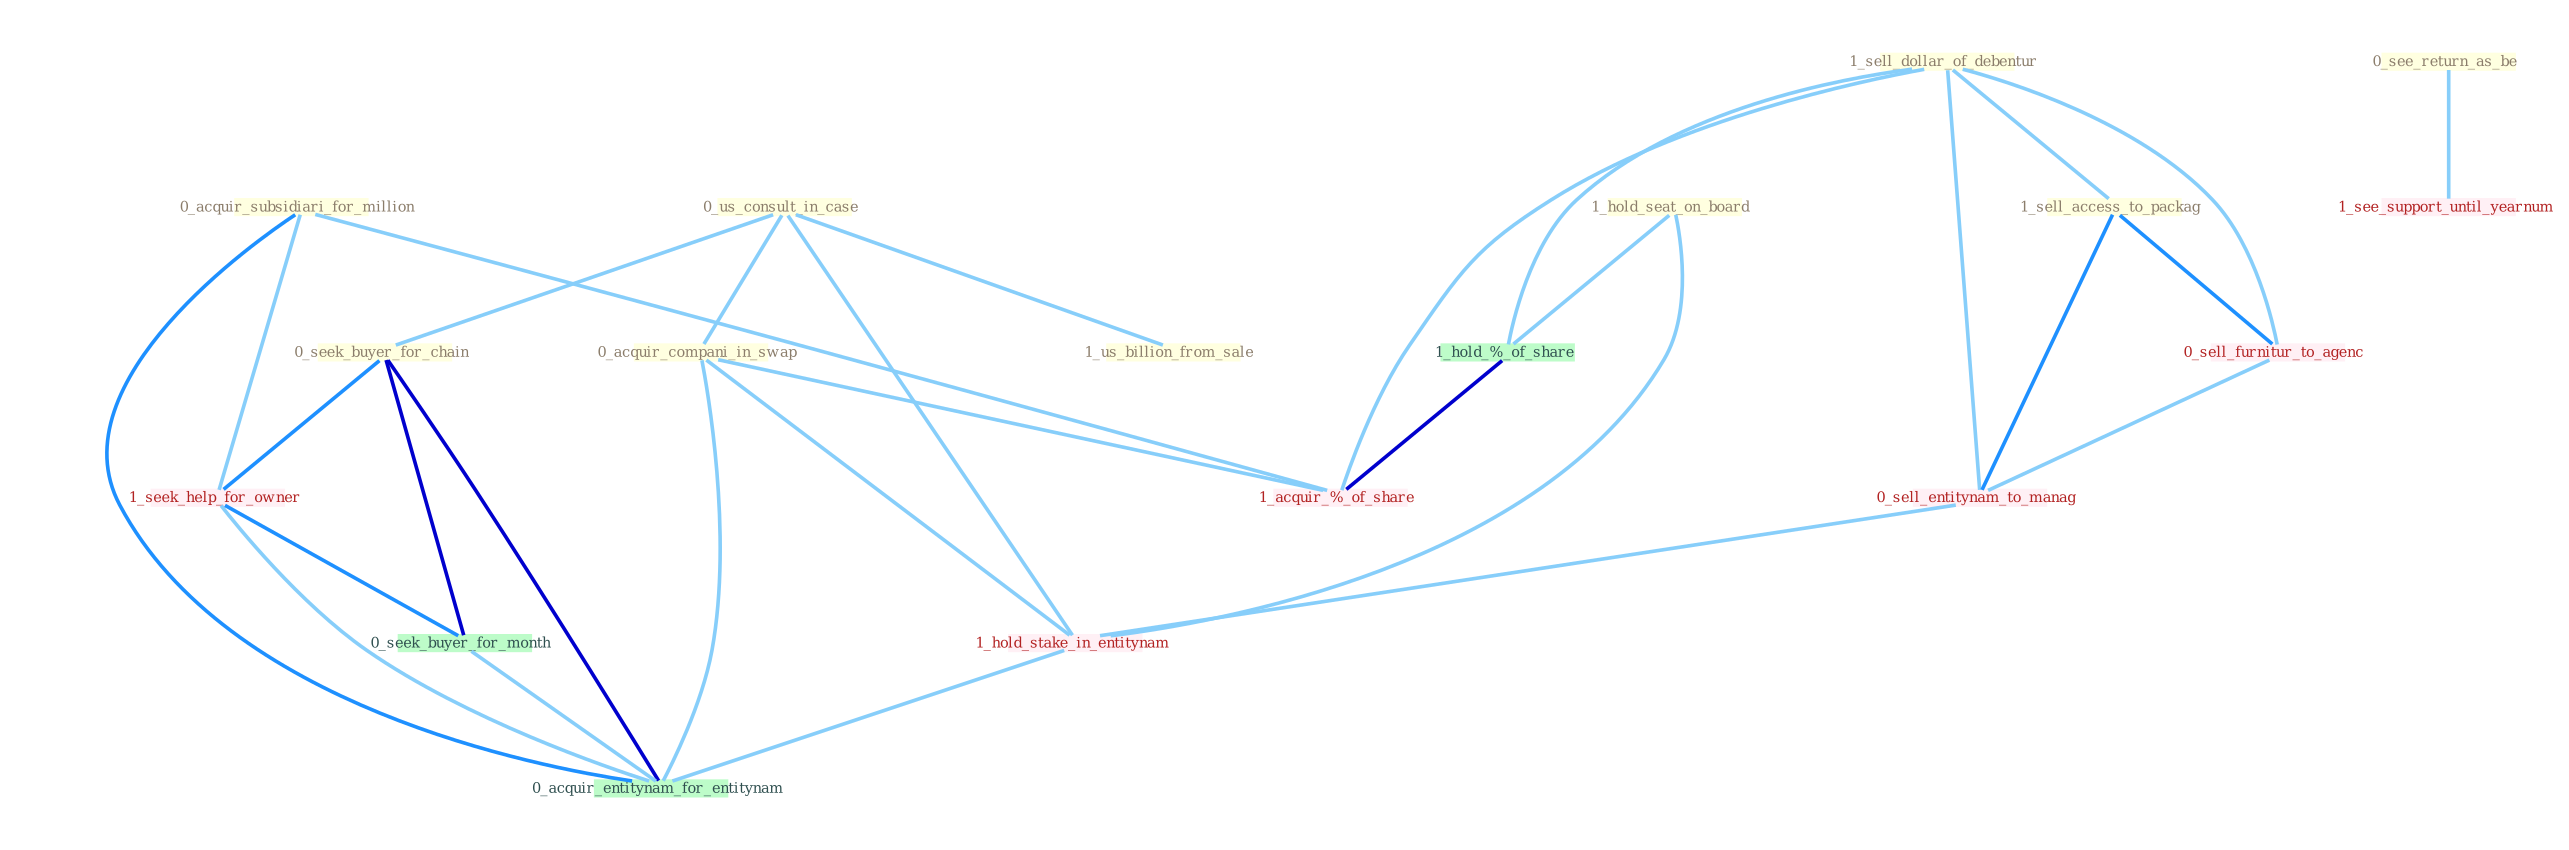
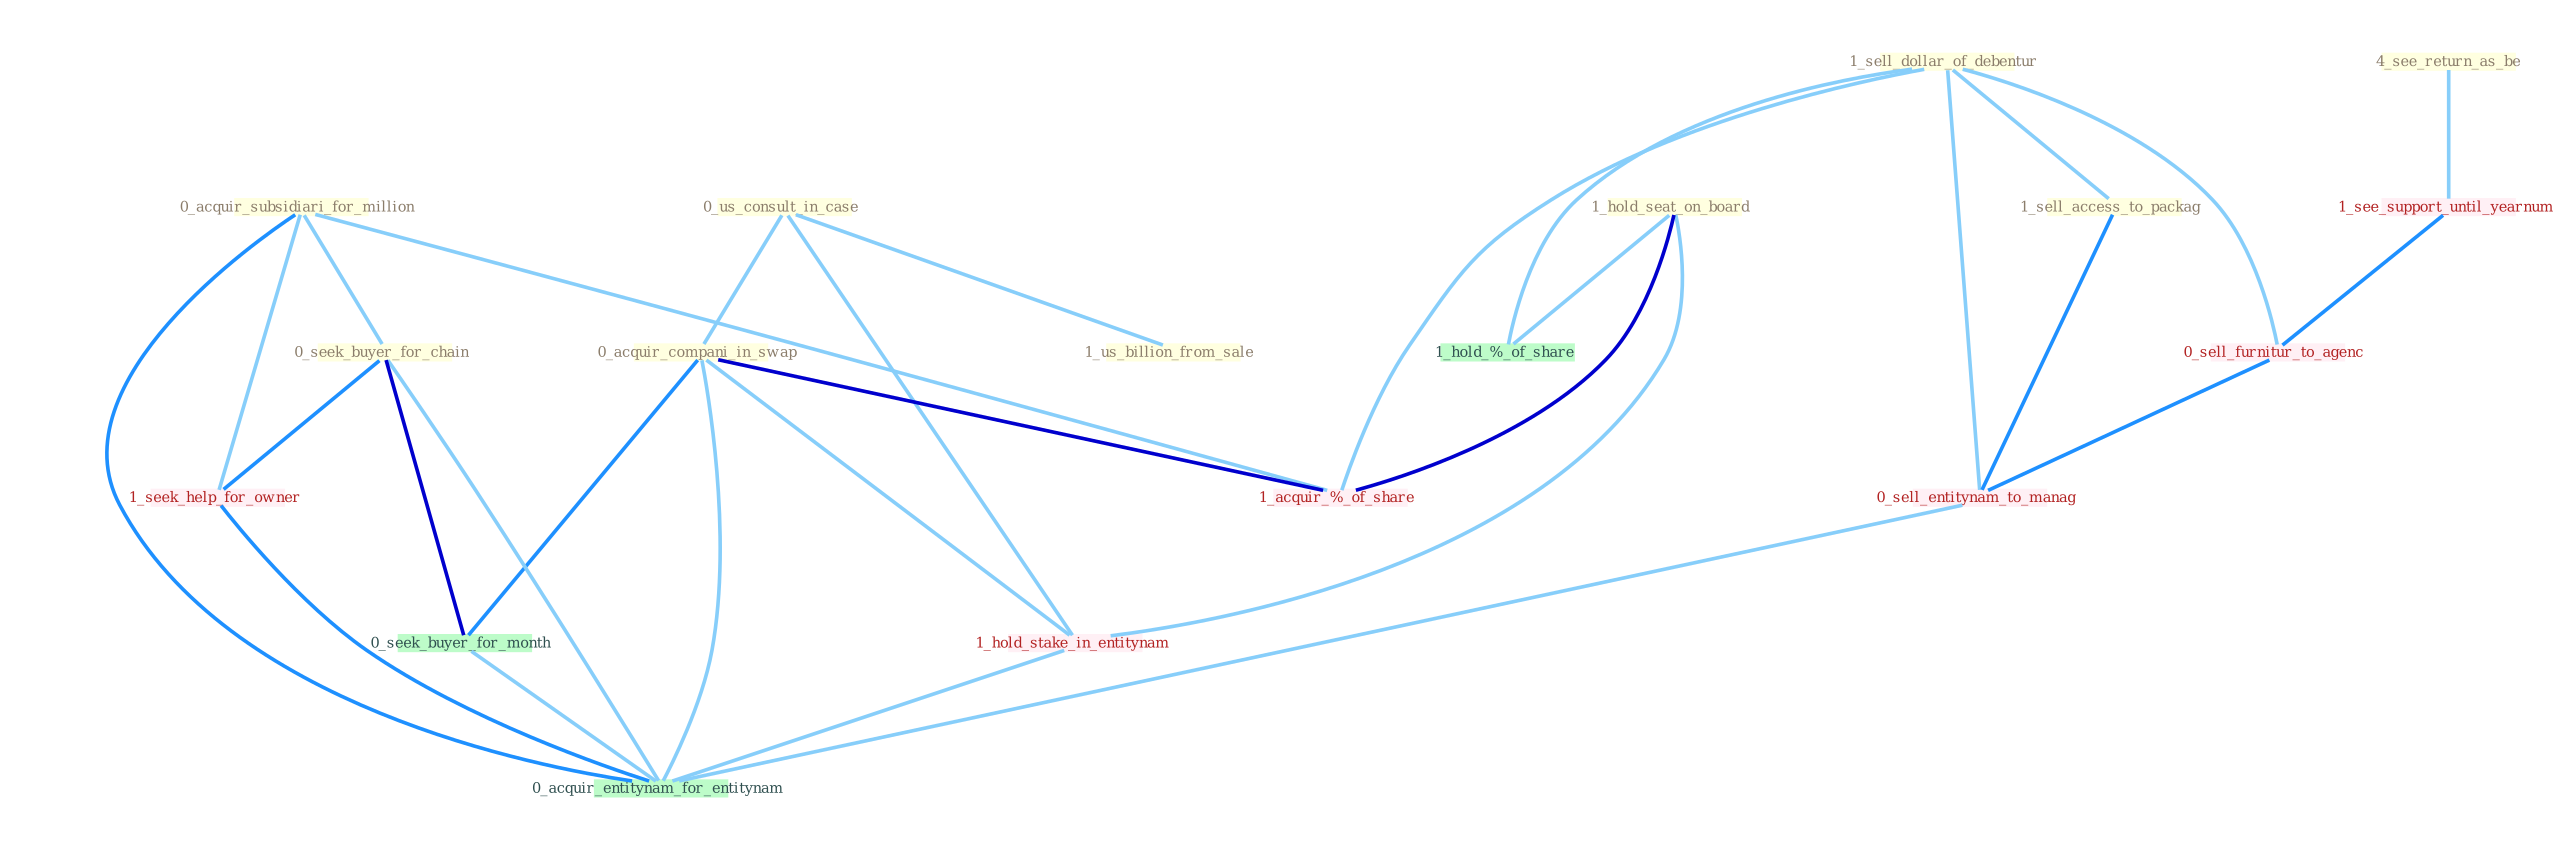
node "0_see_return_as_be": label "0_see_return_as_be" -> "4_see_return_as_be"
edge "0_us_consult_in_case" -- "0_seek_buyer_for_chain": now "0_acquir_subsidiari_for_million" -- "0_seek_buyer_for_chain"
edge "1_sell_access_to_packag" -- "0_sell_furnitur_to_agenc": now "1_see_support_until_yearnum" -- "0_sell_furnitur_to_agenc"
edge "0_acquir_compani_in_swap" -- "1_acquir_%_of_share": color #87cefa -> #0000cd
edge "1_hold_%_of_share" -- "1_acquir_%_of_share": now "1_hold_seat_on_board" -- "1_acquir_%_of_share"
edge "0_sell_furnitur_to_agenc" -- "0_sell_entitynam_to_manag": color #87cefa -> #1e90ff
edge "0_seek_buyer_for_chain" -- "0_acquir_entitynam_for_entitynam": color #0000cd -> #87cefa
edge "0_sell_entitynam_to_manag" -- "1_hold_stake_in_entitynam": now "0_sell_entitynam_to_manag" -- "0_acquir_entitynam_for_entitynam"
edge "1_seek_help_for_owner" -- "0_seek_buyer_for_month": now "0_acquir_compani_in_swap" -- "0_seek_buyer_for_month"
edge "1_seek_help_for_owner" -- "0_acquir_entitynam_for_entitynam": color #87cefa -> #1e90ff
